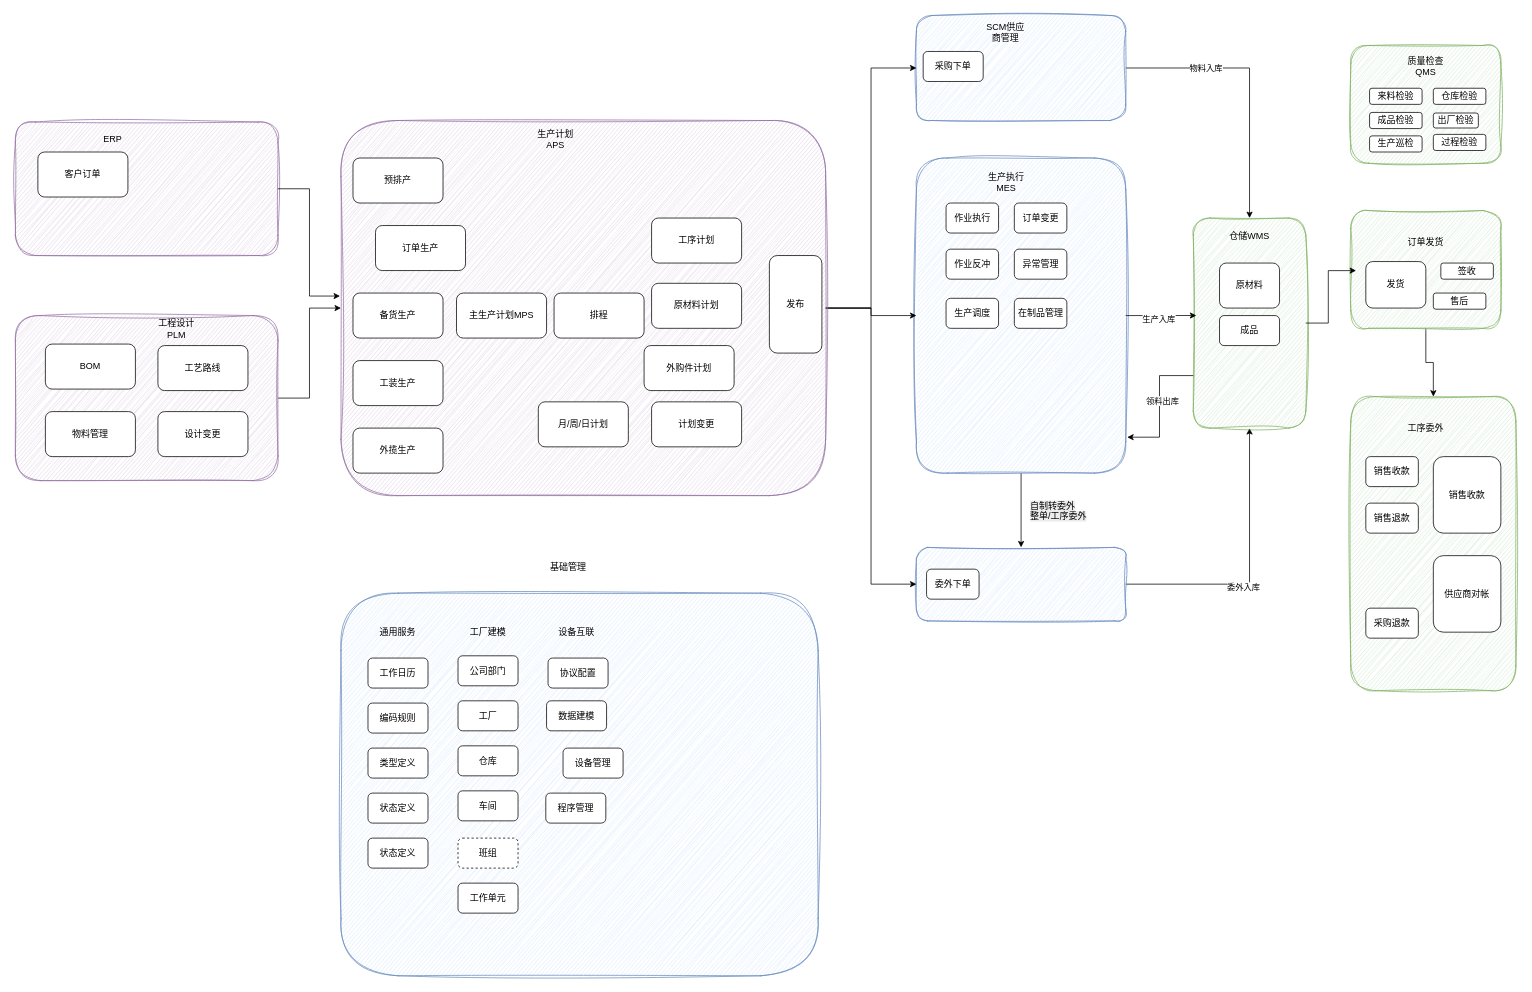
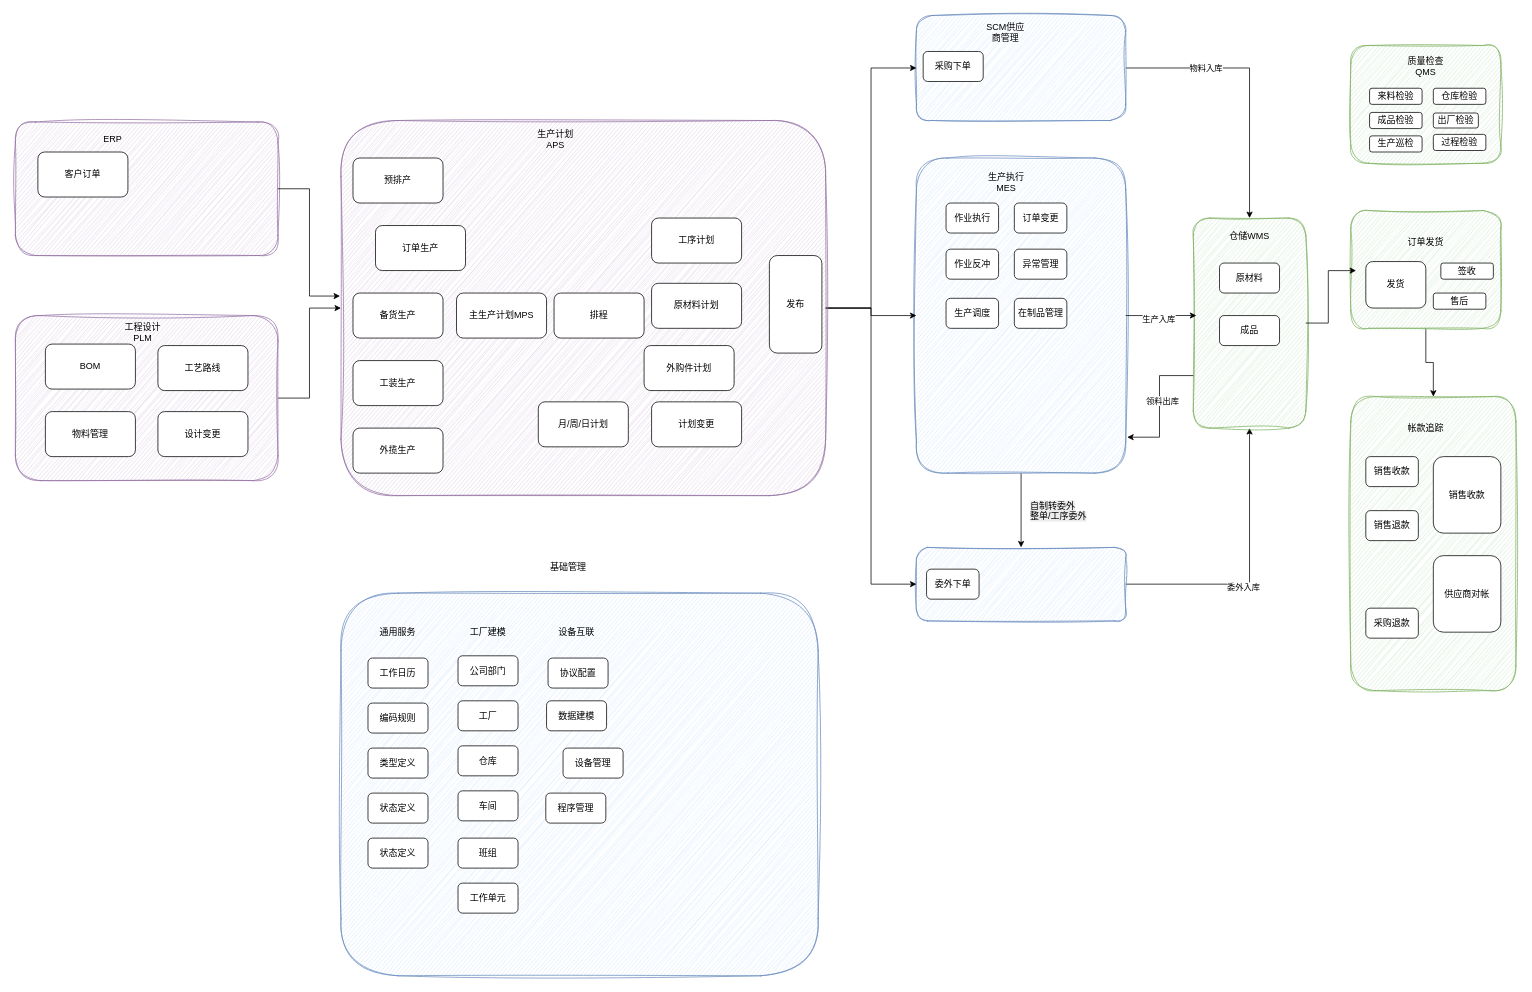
node "原材料": size 60x45 -> 60x30
node "工程设计PLM": moved (177, 329) -> (143, 333)
node "工序委外": label "工序委外" -> "帐款追踪"
node "销售退款": moved (1392, 518) -> (1392, 525)
node "班组": style dashed -> solid
